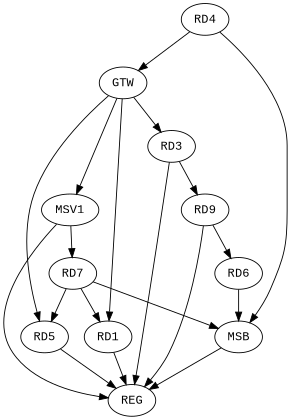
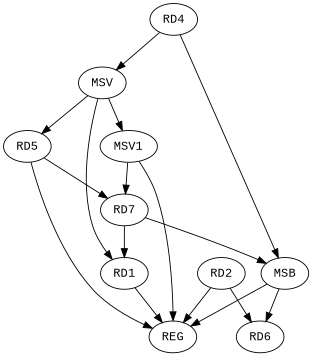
node "GTW": label "GTW" -> "MSV"
node "RD3": removed
node "RD9": label "RD9" -> "RD2"
edge "RD7" -> "RD5": reversed
edge "RD6" -> "MSB": reversed
